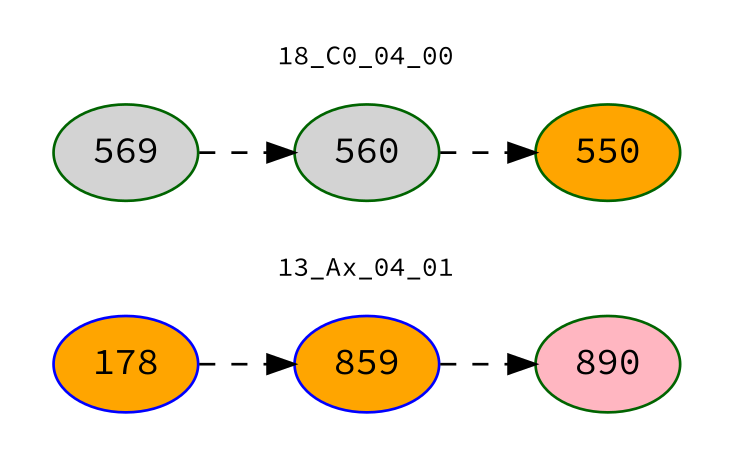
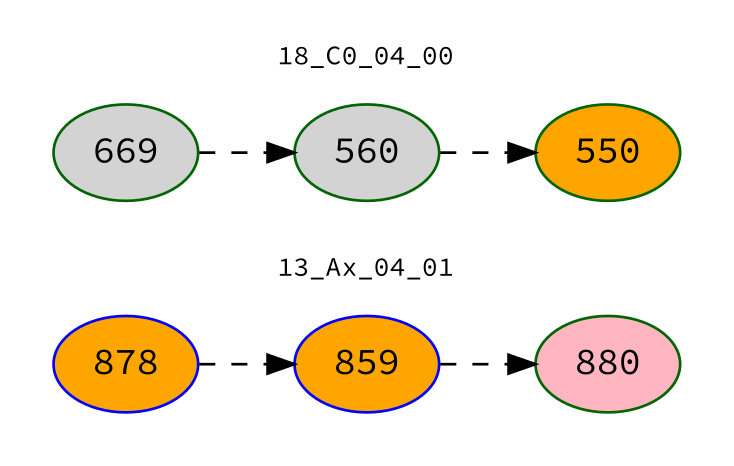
node "569": label "569" -> "669"
node "178": label "178" -> "878"
node "890": label "890" -> "880"
